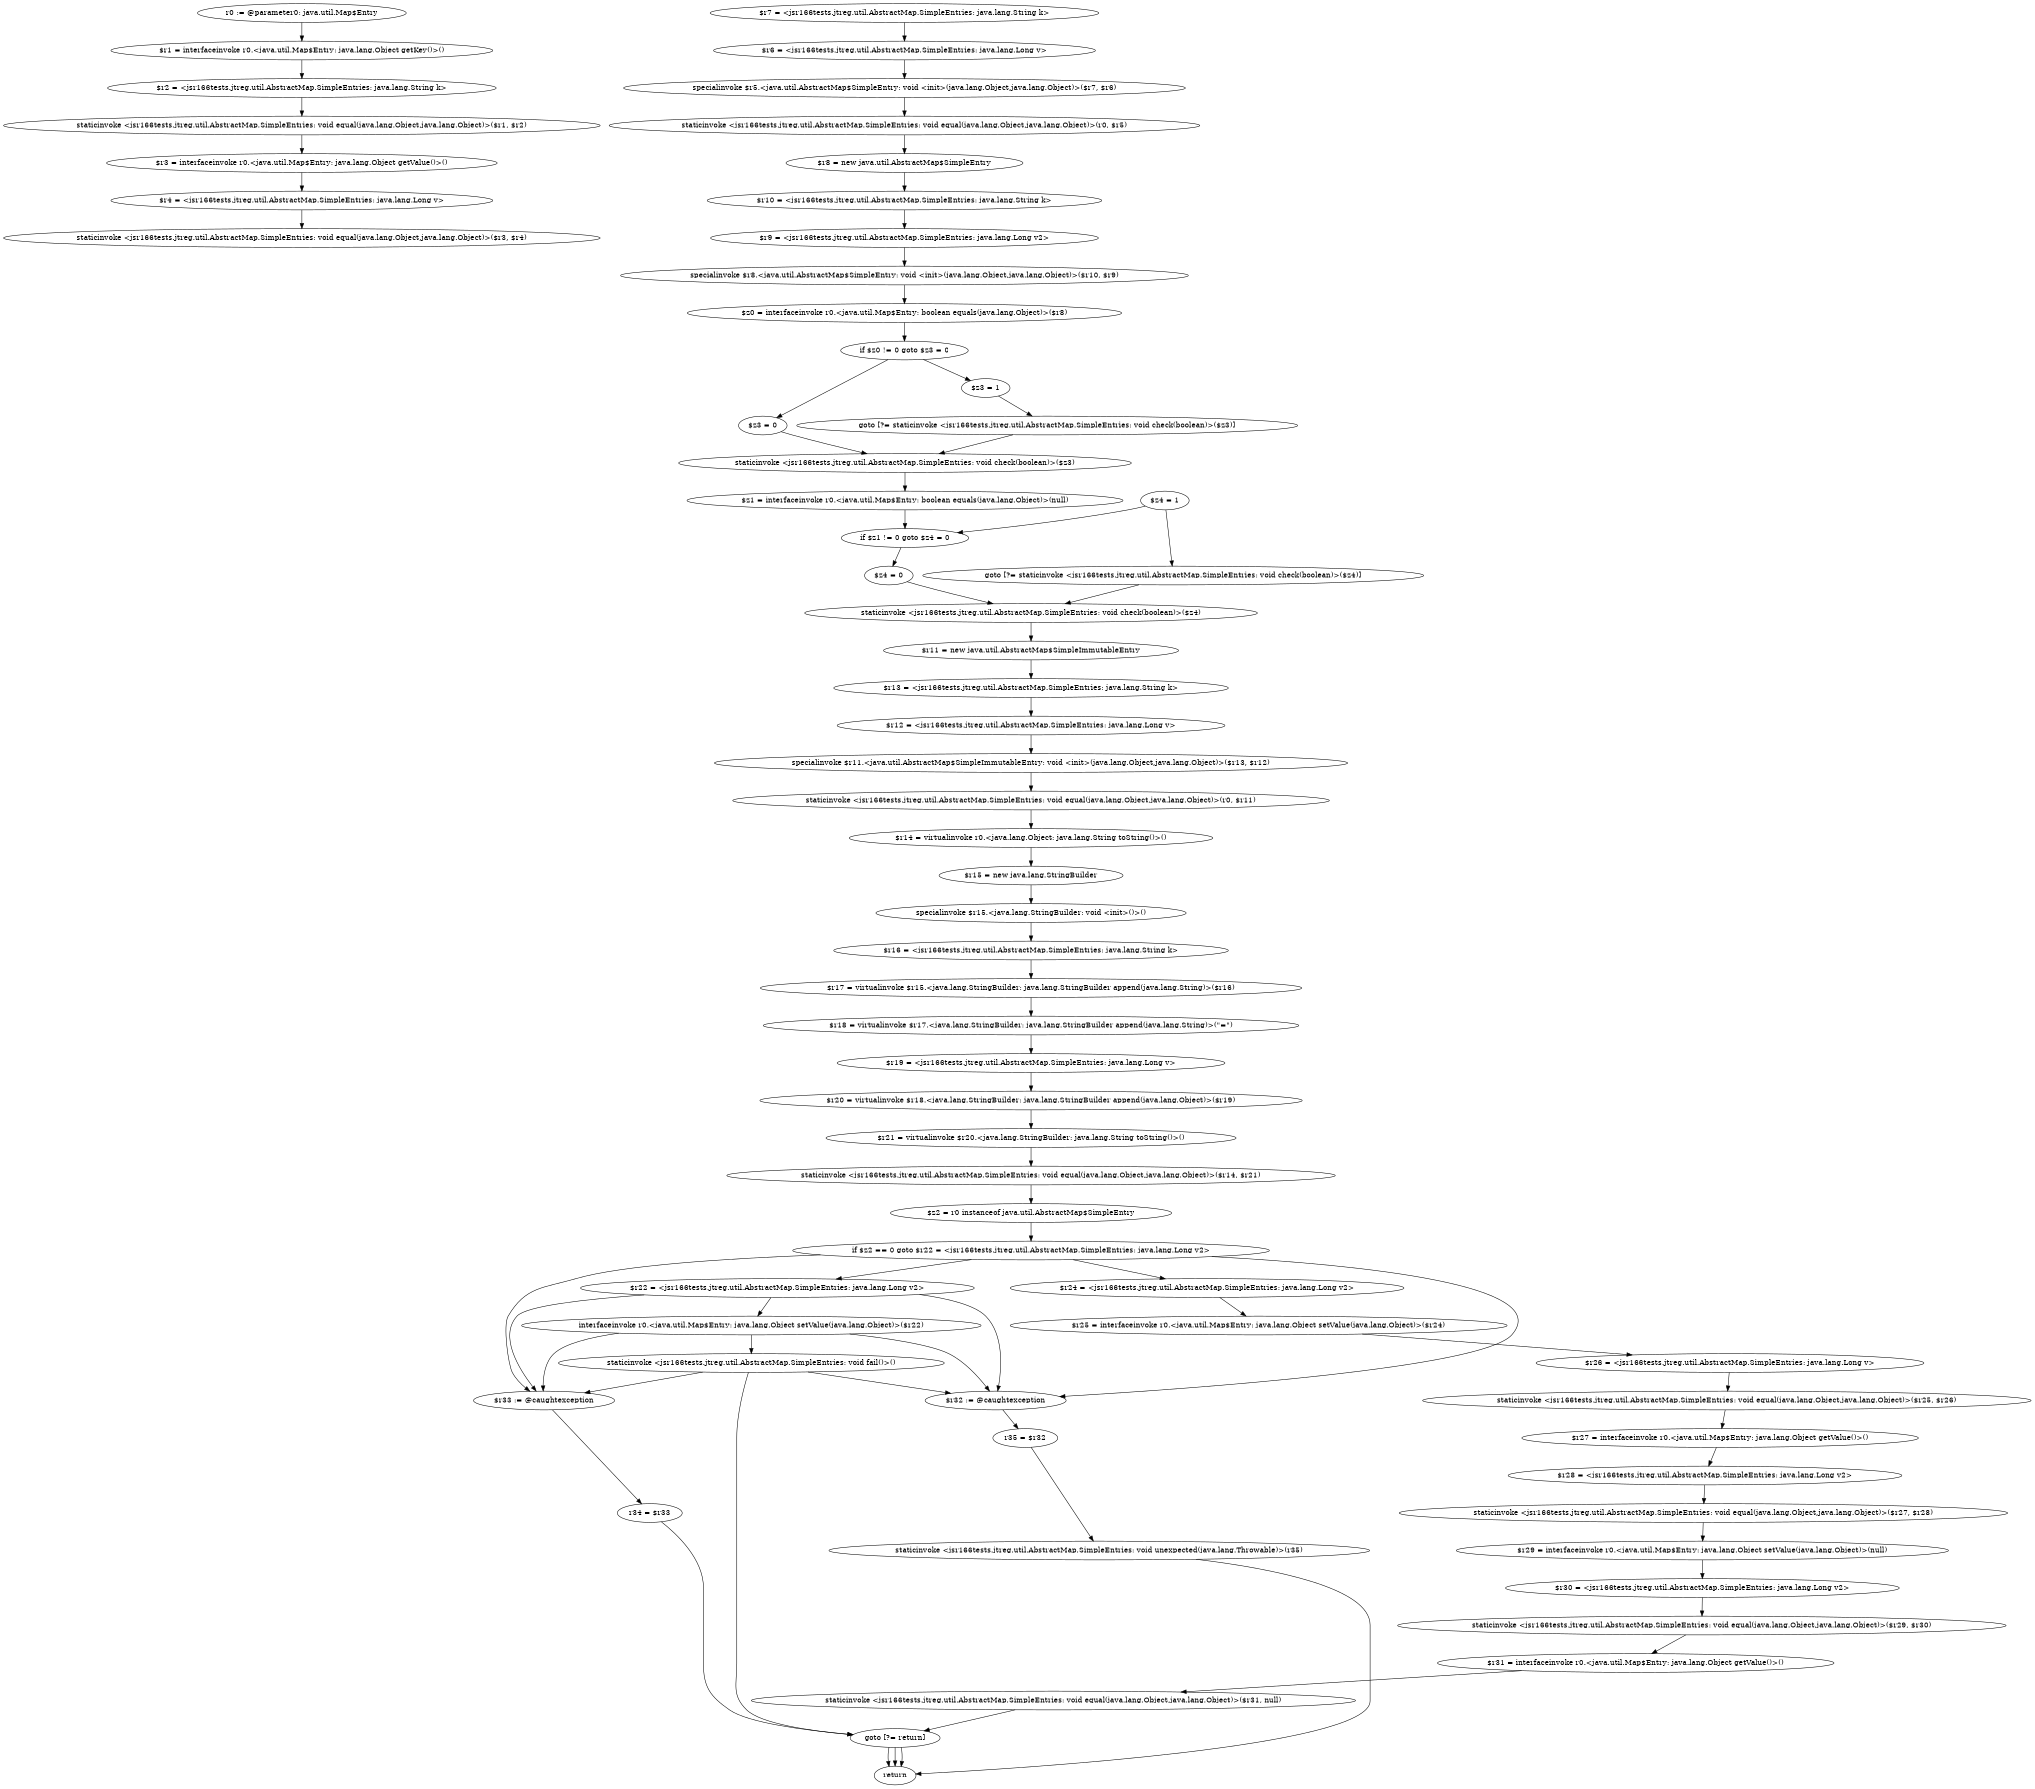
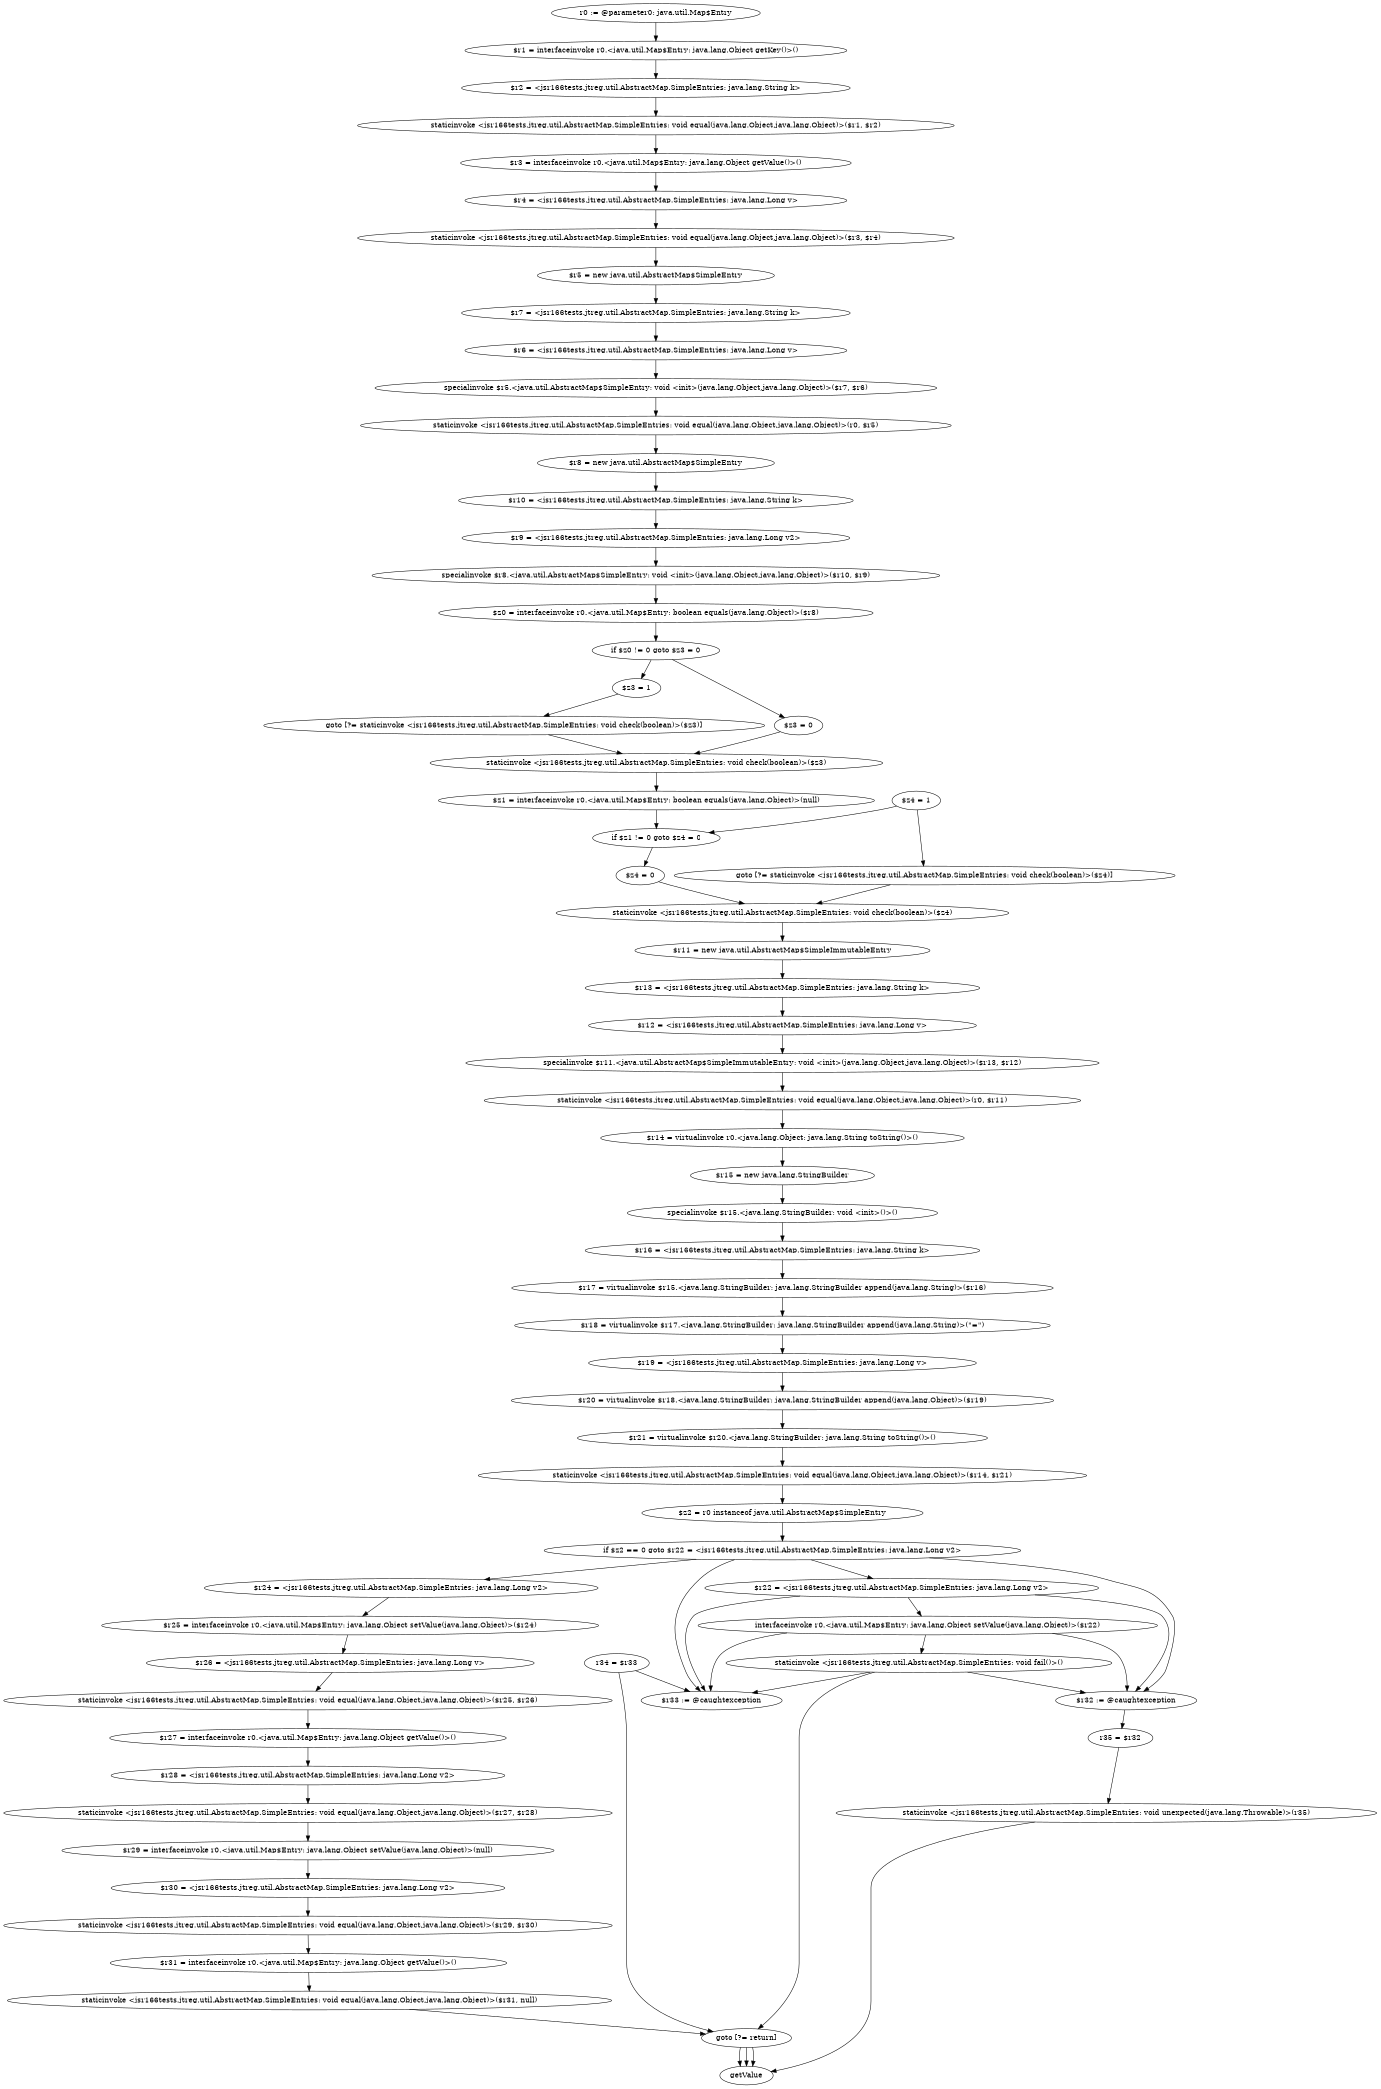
node "$r5 = new java.util.AbstractMap$SimpleEntry": added
edge "$r33 := @caughtexception" -> "r34 = $r33": reversed
node "return": label "return" -> "getValue"
